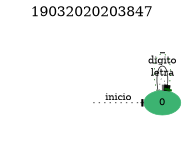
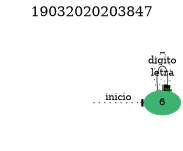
node "0": label "0" -> "6"
